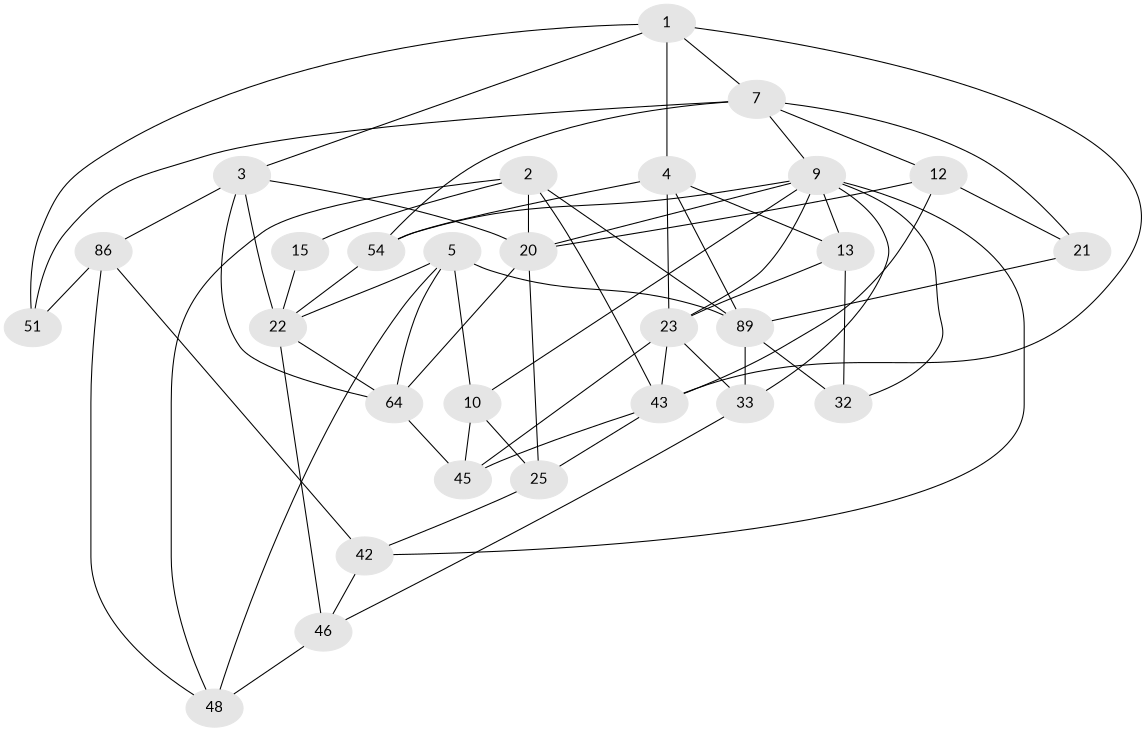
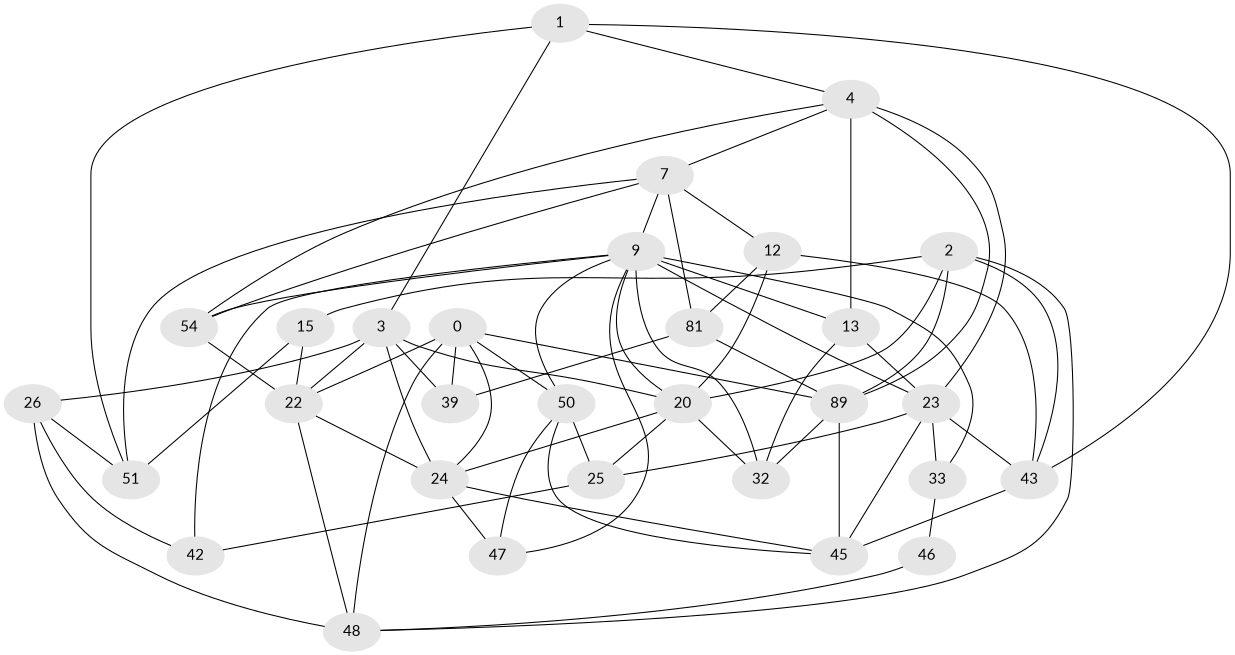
edge "1" -- "7": now "4" -- "7"
node "86": label "86" -> "26"
node "5": label "5" -> "0"
node "21": label "21" -> "81"
edge "89" -- "33": now "89" -- "45"
edge "15" -- "51": added
node "64": label "64" -> "24"
node "39": added
node "10": label "10" -> "50"
edge "43" -- "25": now "23" -- "25"
edge "20" -- "32": added
edge "22" -- "46": now "22" -- "48"
node "47": added
edge "42" -- "46": removed
